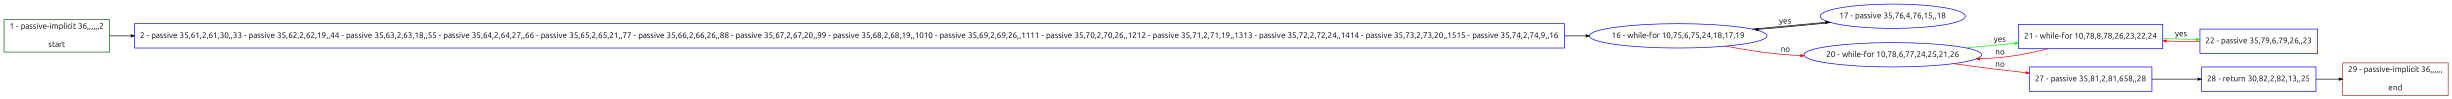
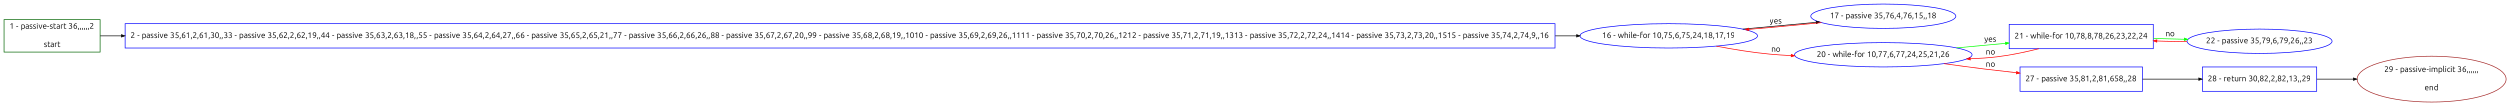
edge "17 - passive 35,76,4,76,15,,18" -> "16 - while-for 10,75,6,75,24,18,17,19": color #000000 -> #ff0000
edge "21 - while-for 10,78,8,78,26,23,22,24" -> "22 - passive 35,79,6,79,26,,23": label "yes" -> "no"
node "1 - passive-implicit 36,,,,,,2 start": label "1 - passive-implicit 36,,,,,,2 start" -> "1 - passive-start 36,,,,,,2 start"
node "22 - passive 35,79,6,79,26,,23": shape box -> ellipse
node "20 - while-for 10,78,6,77,24,25,21,26": label "20 - while-for 10,78,6,77,24,25,21,26" -> "20 - while-for 10,77,6,77,24,25,21,26"
node "28 - return 30,82,2,82,13,,25": label "28 - return 30,82,2,82,13,,25" -> "28 - return 30,82,2,82,13,,29"
node "29 - passive-implicit 36,,,,,, end": shape box -> ellipse
